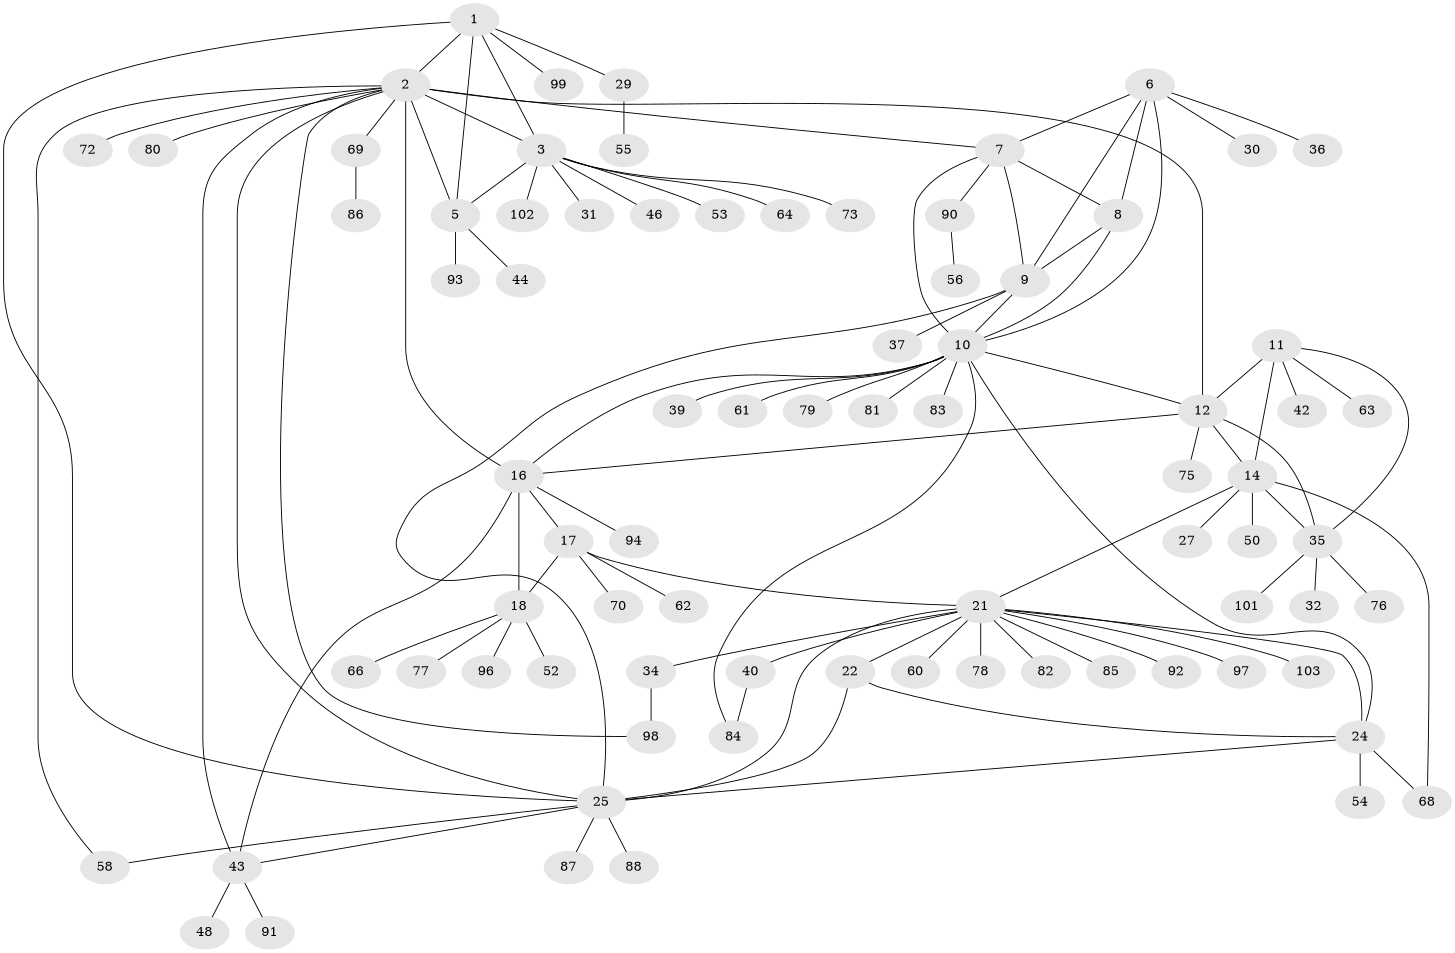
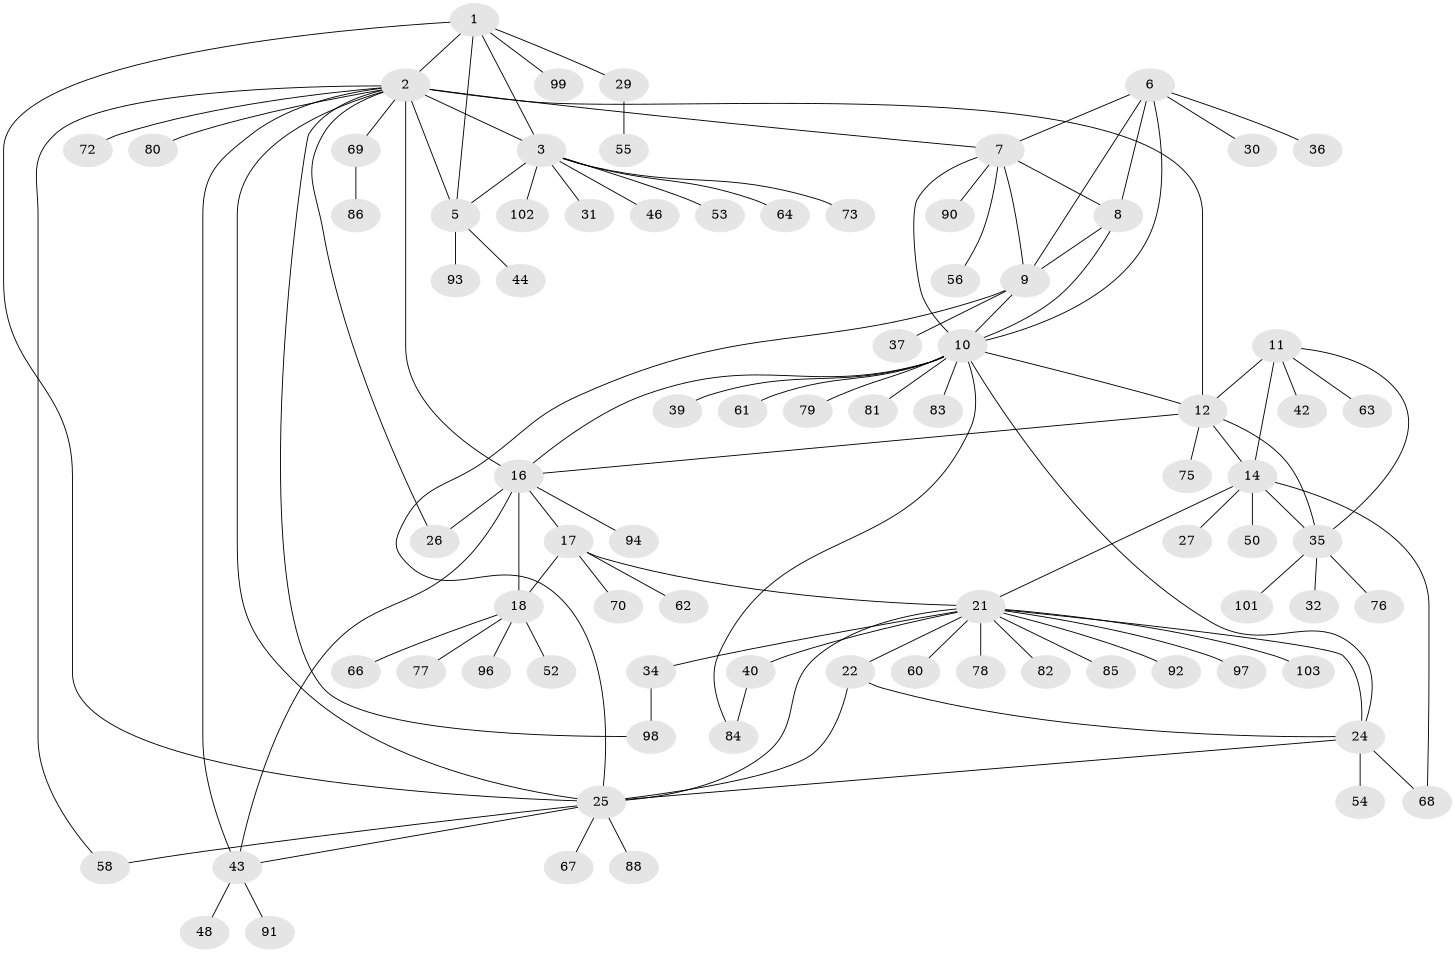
edge "90" -- "56": now "7" -- "56"
node "26": added
node "87": label "87" -> "67"
